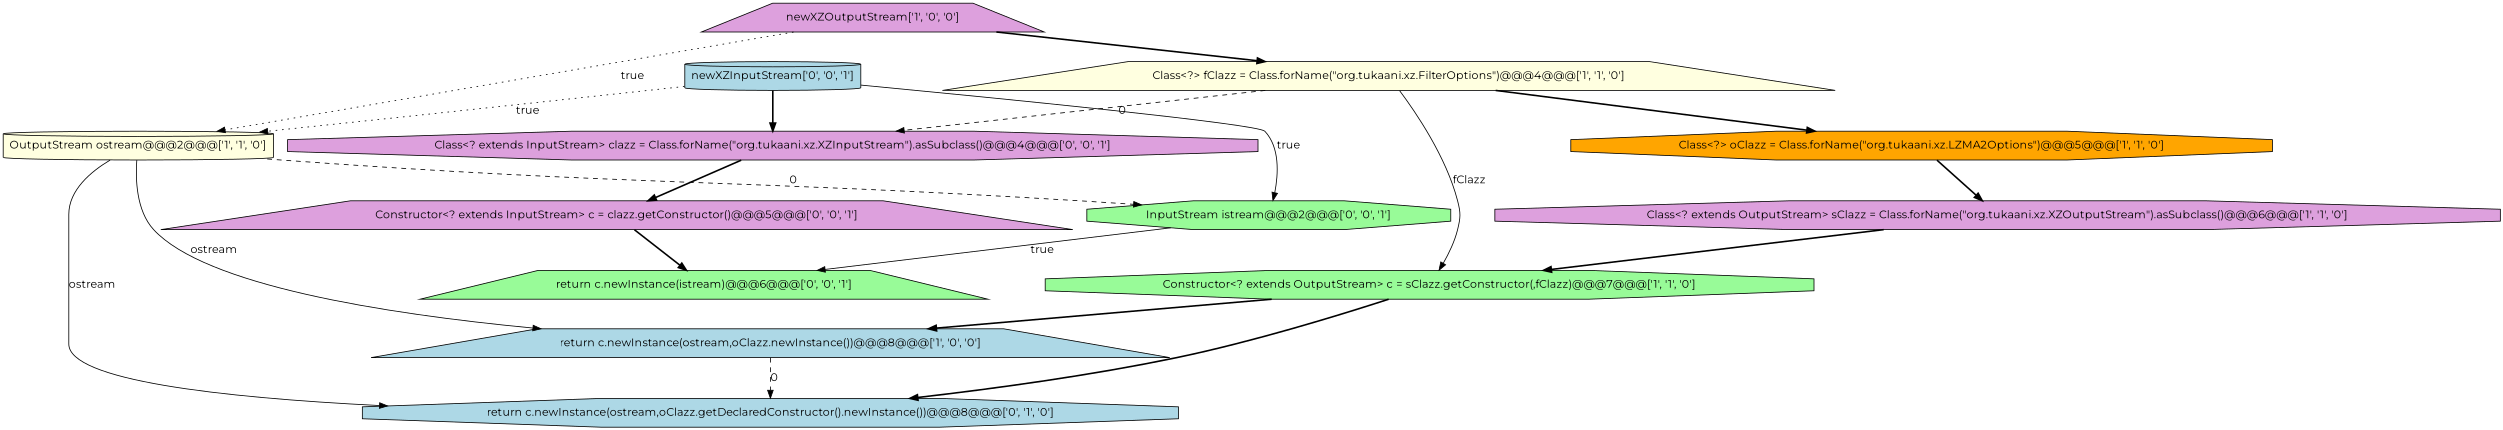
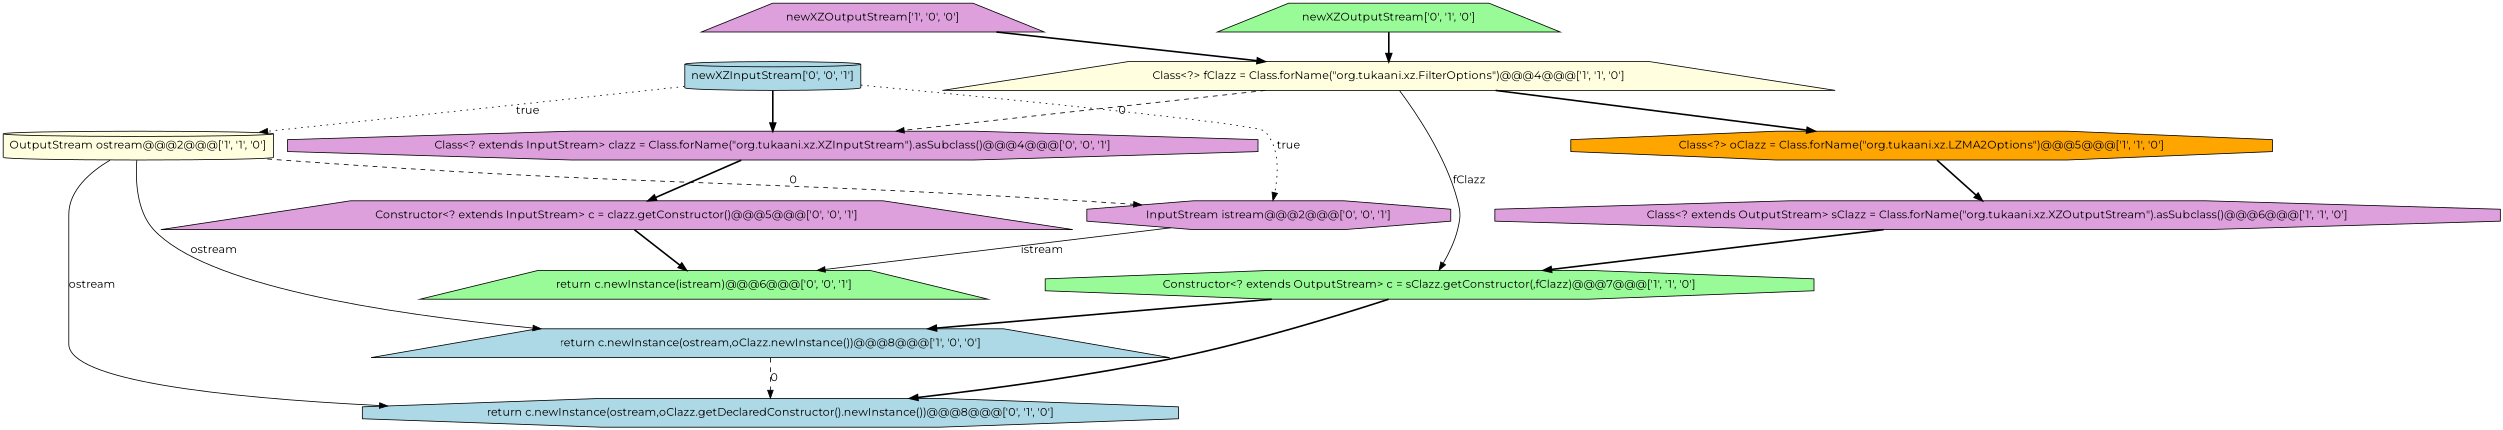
node "newXZOutputStream['0', '1', '0']": added
edge "newXZOutputStream['1', '0', '0']" -> "OutputStream ostream@@@2@@@['1', '1', '0']": removed, label "true"
edge "newXZInputStream['0', '0', '1']" -> "InputStream istream@@@2@@@['0', '0', '1']": style solid -> dotted
node "InputStream istream@@@2@@@['0', '0', '1']": fillcolor palegreen -> plum
edge "InputStream istream@@@2@@@['0', '0', '1']" -> "return c.newInstance(istream)@@@6@@@['0', '0', '1']": label "true" -> "istream"
